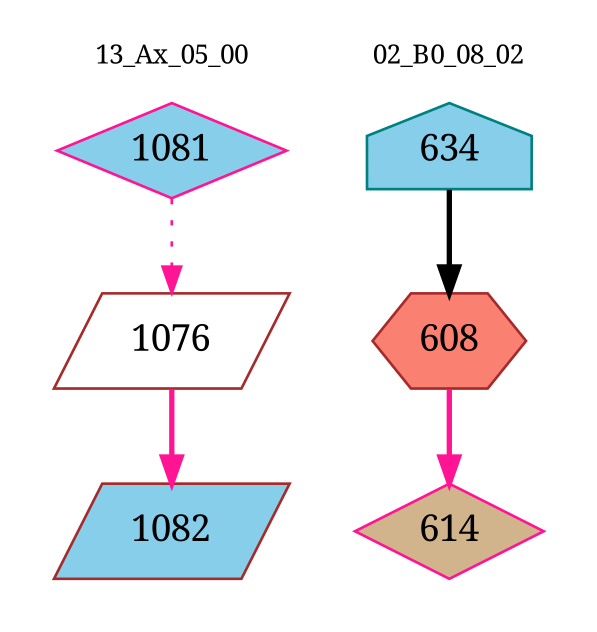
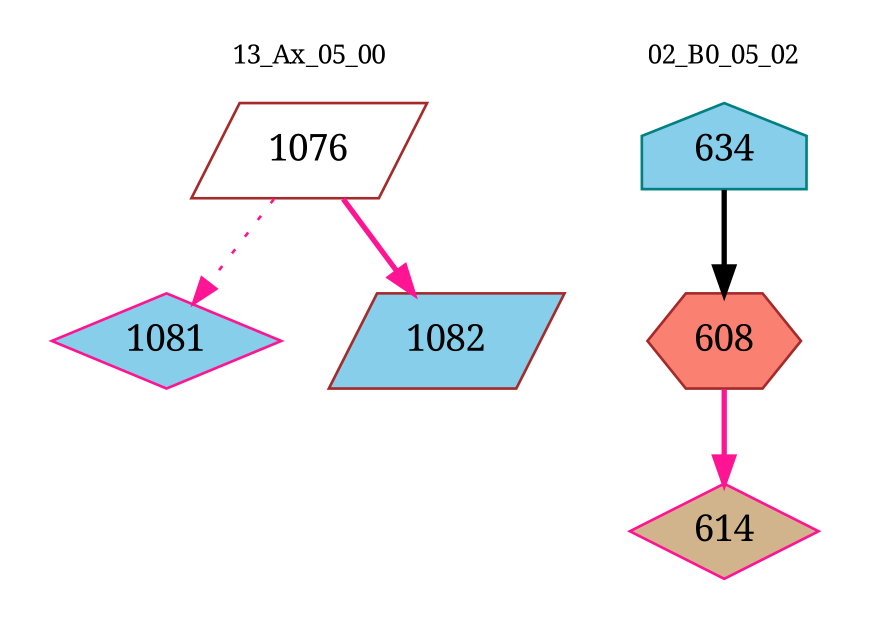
cluster "02_B0_08_02": label "02_B0_08_02" -> "02_B0_05_02"
edge "1081" -> "1076": reversed
